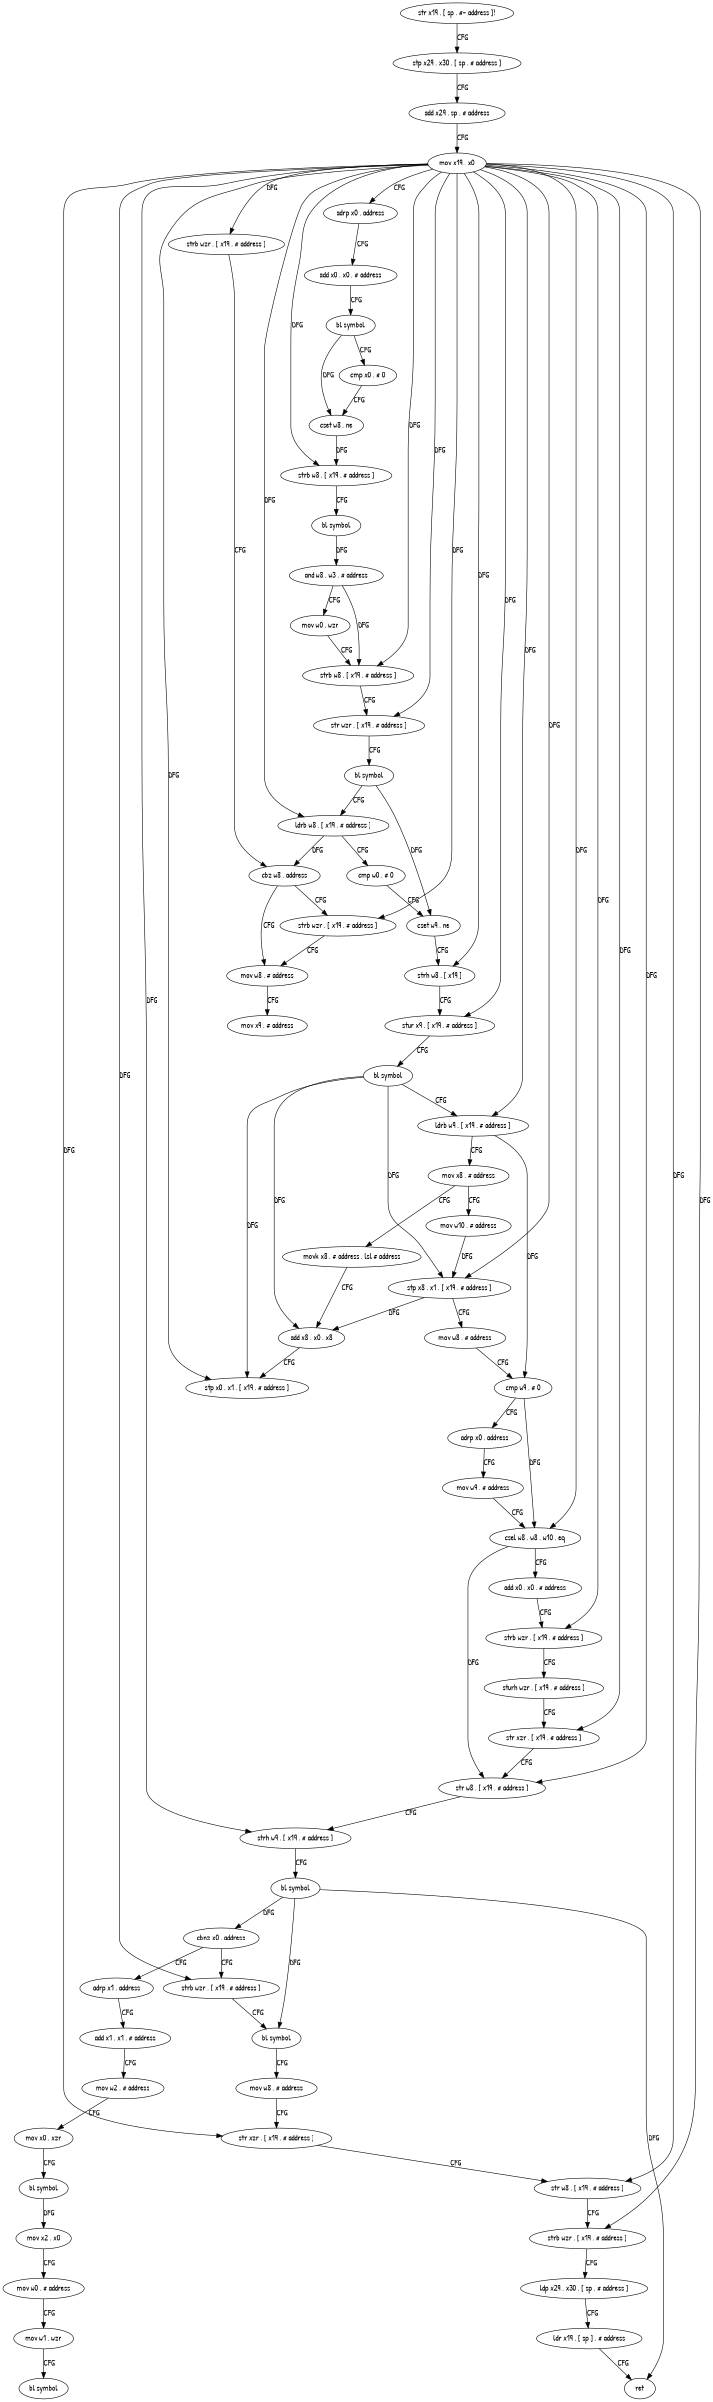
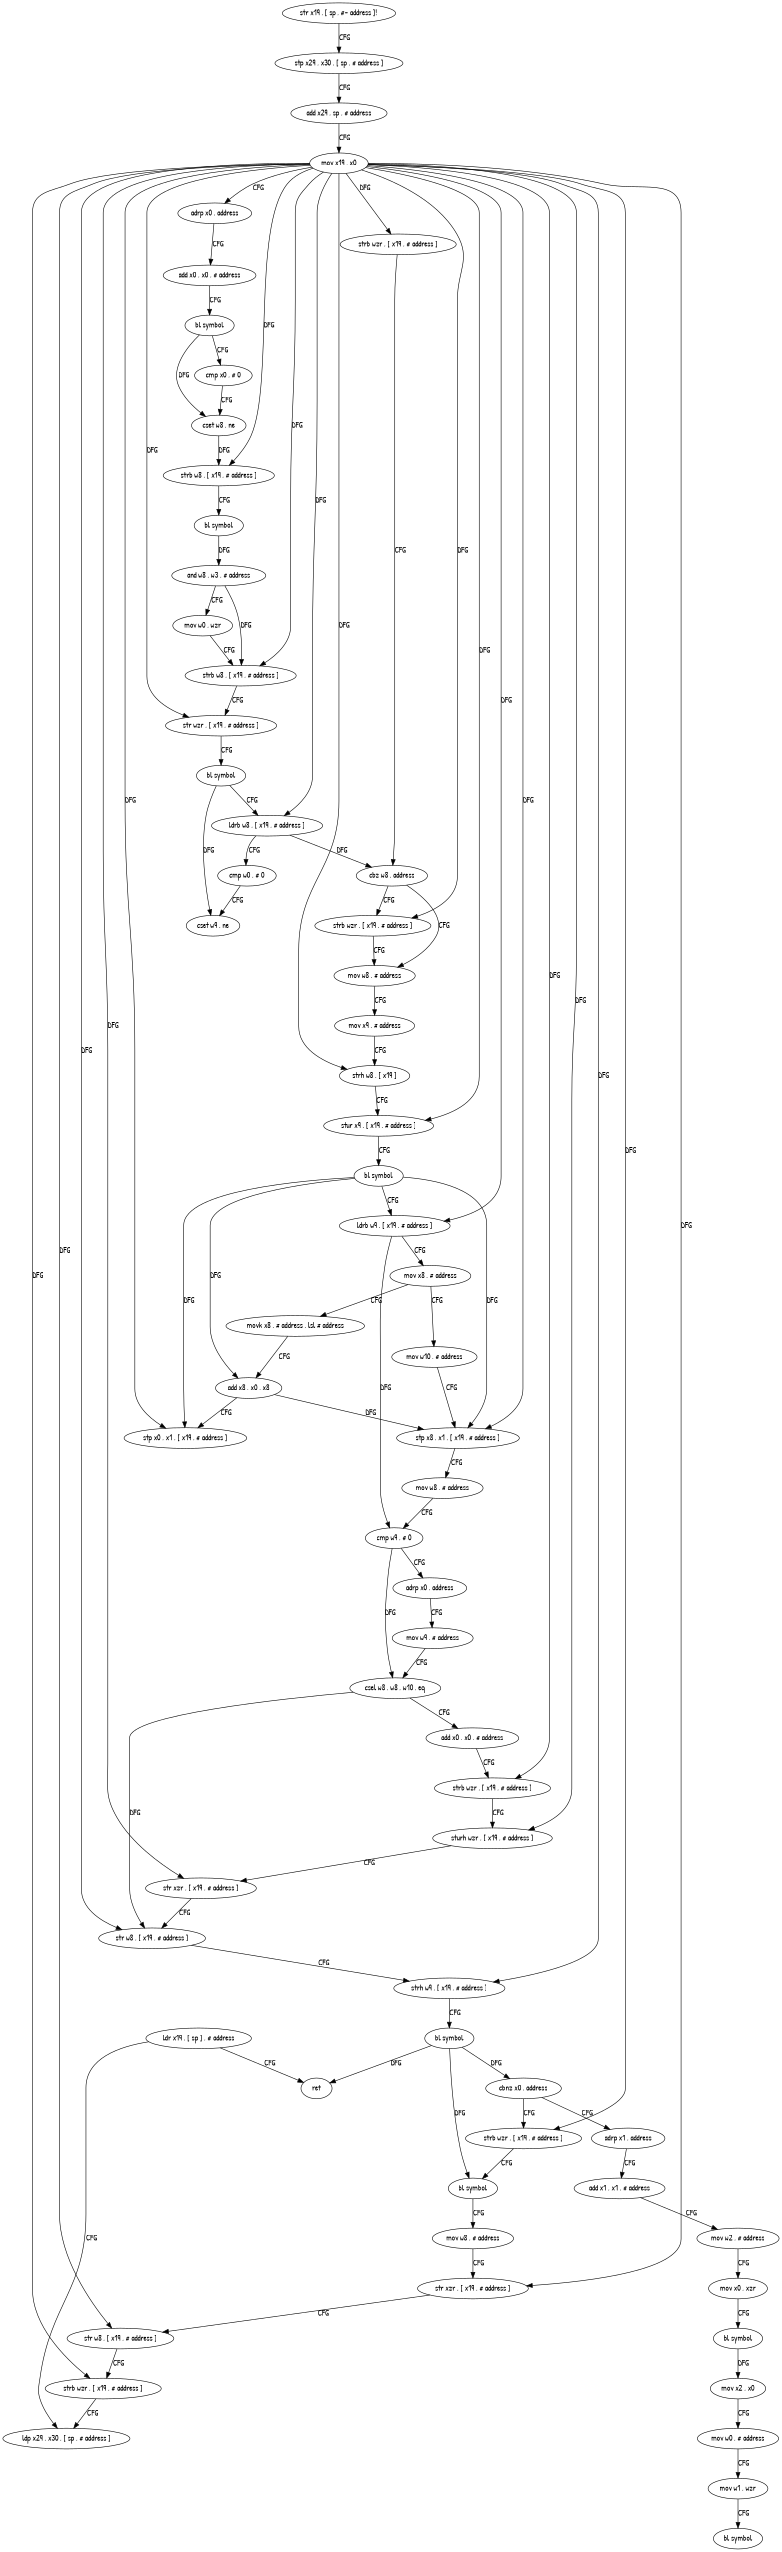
edge "mov x19 , x0" -> "csel w8 , w8 , w10 , eq": now "mov x19 , x0" -> "sturh wzr , [ x19 , # address ]"
edge "cset w9 , ne" -> "strh w8 , [ x19 ]": now "mov x9 , # address" -> "strh w8 , [ x19 ]"
edge "mov w10 , # address" -> "stp x8 , x1 , [ x19 , # address ]": label "DFG" -> "CFG"
edge "stp x8 , x1 , [ x19 , # address ]" -> "add x8 , x0 , x8": reversed
edge "ldp x29 , x30 , [ sp , # address ]" -> "ldr x19 , [ sp ] , # address": reversed
